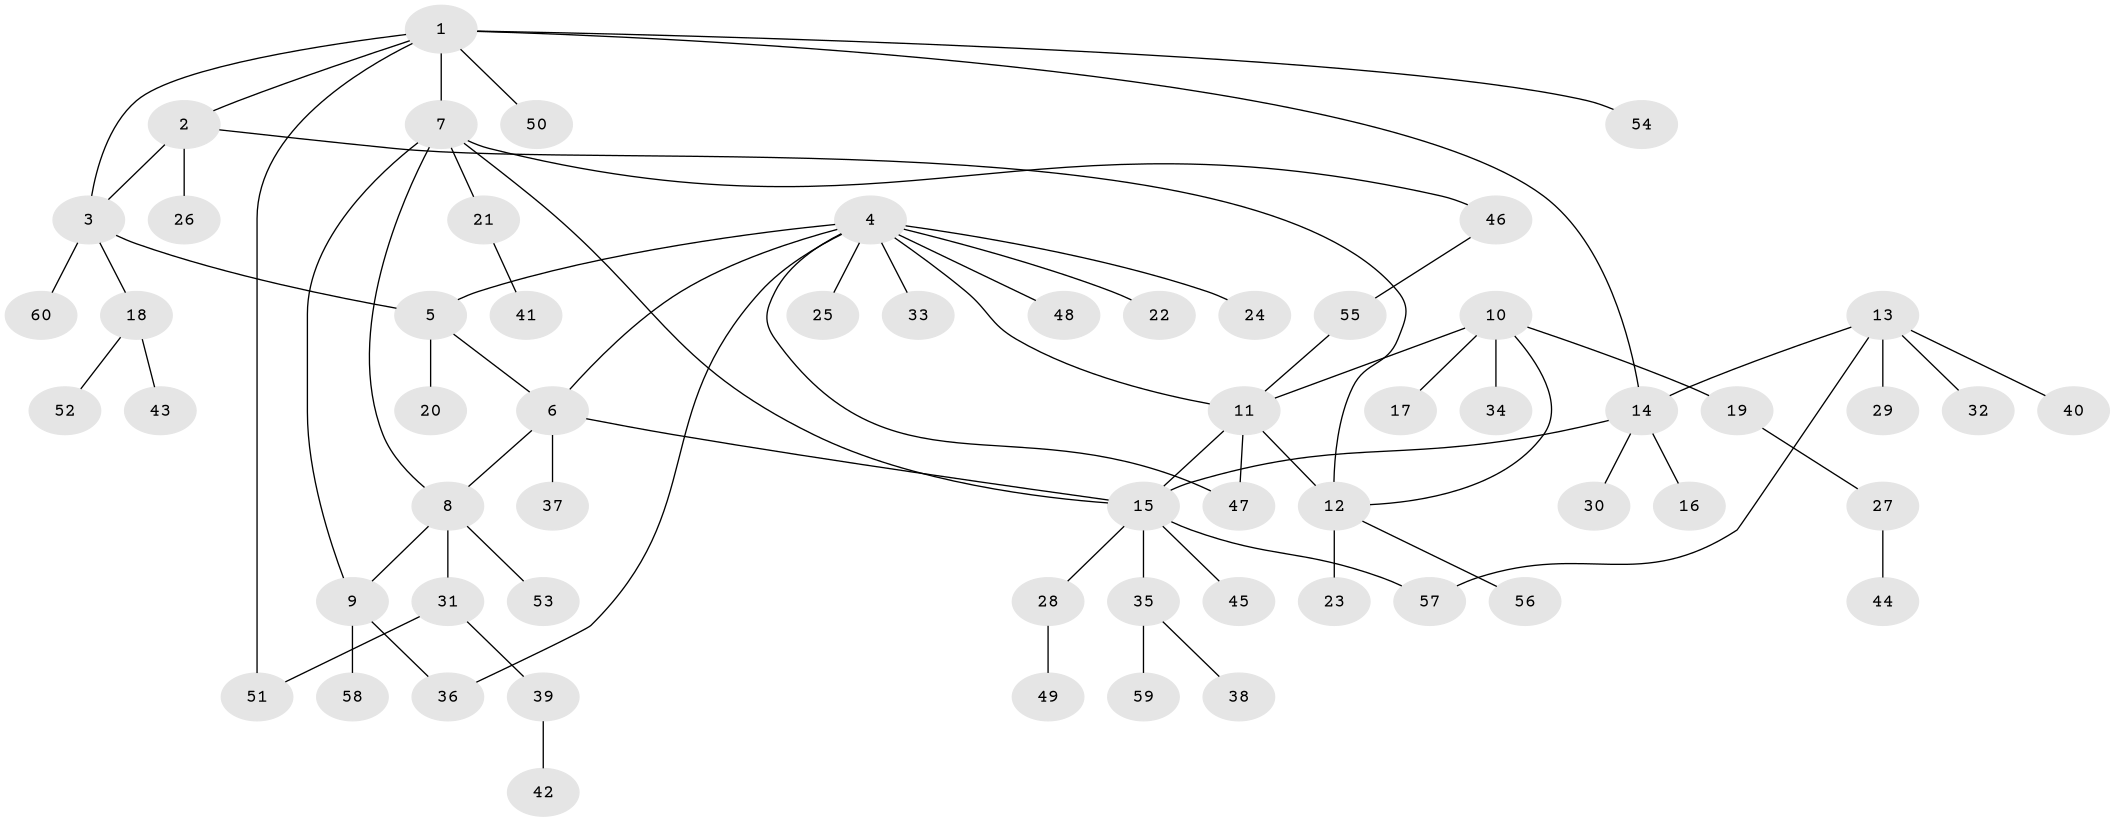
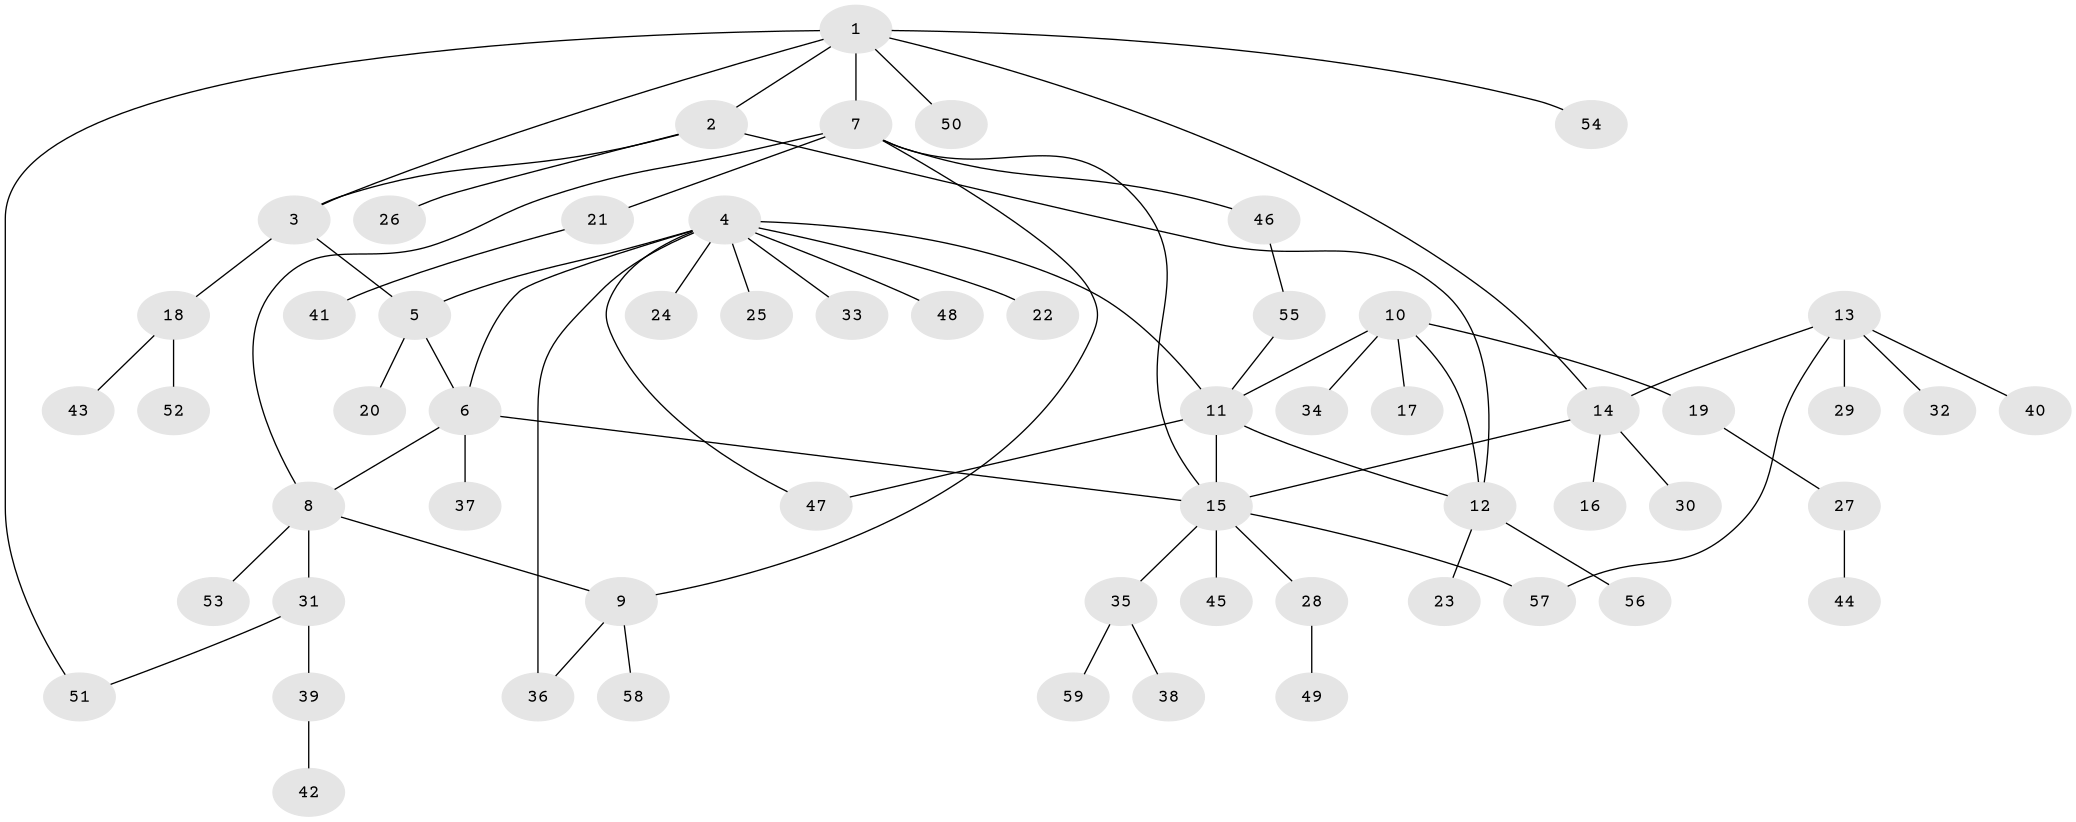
node "60": removed
